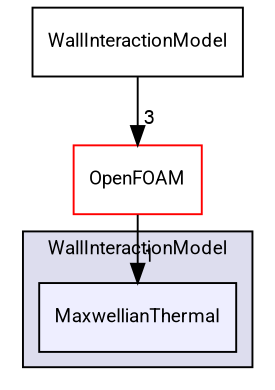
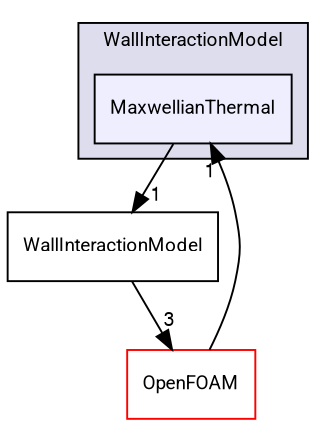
edge "MaxwellianThermal" -> "WallInteractionModel": added
